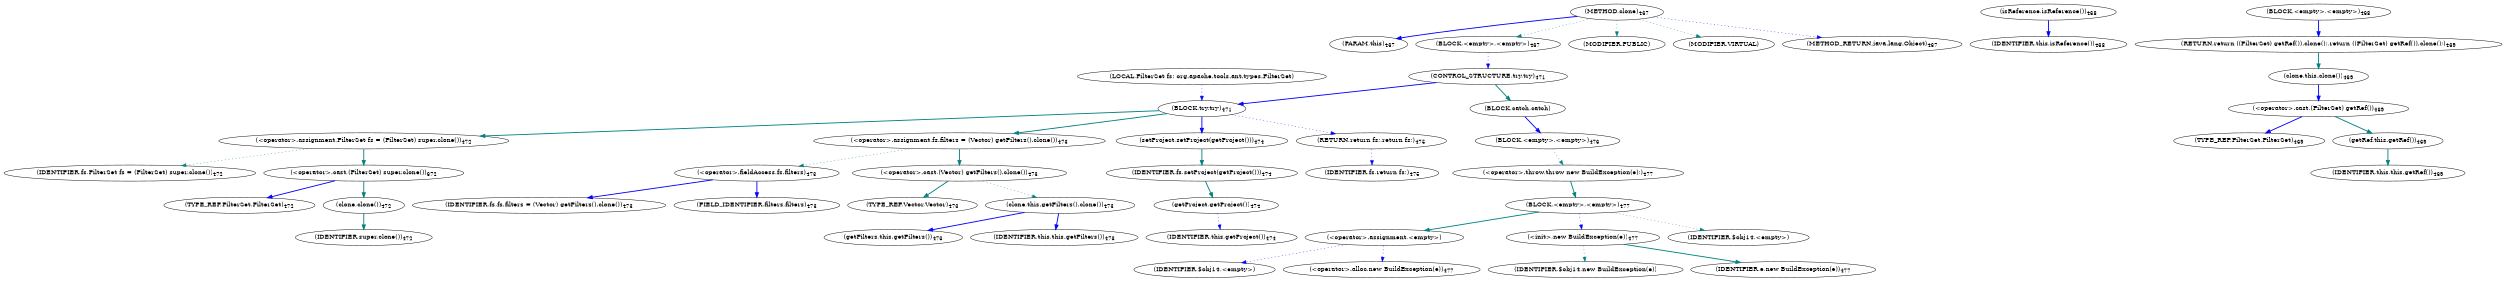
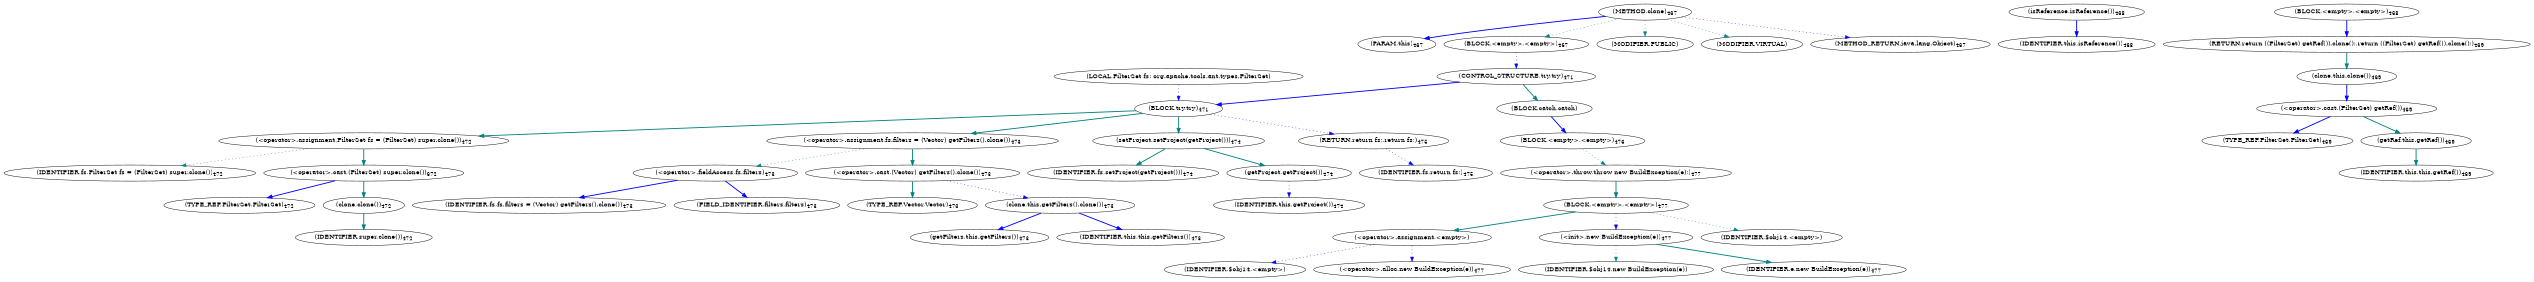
edge "(BLOCK,try,try)" -> "(setProject,setProject(getProject()))": color blue -> teal
edge "(IDENTIFIER,fs,setProject(getProject()))" -> "(getProject,getProject())": now "(setProject,setProject(getProject()))" -> "(getProject,getProject())"
edge "(<operator>.cast,(Vector) getFilters().clone())" -> "(clone,this.getFilters().clone())": color teal -> blue
